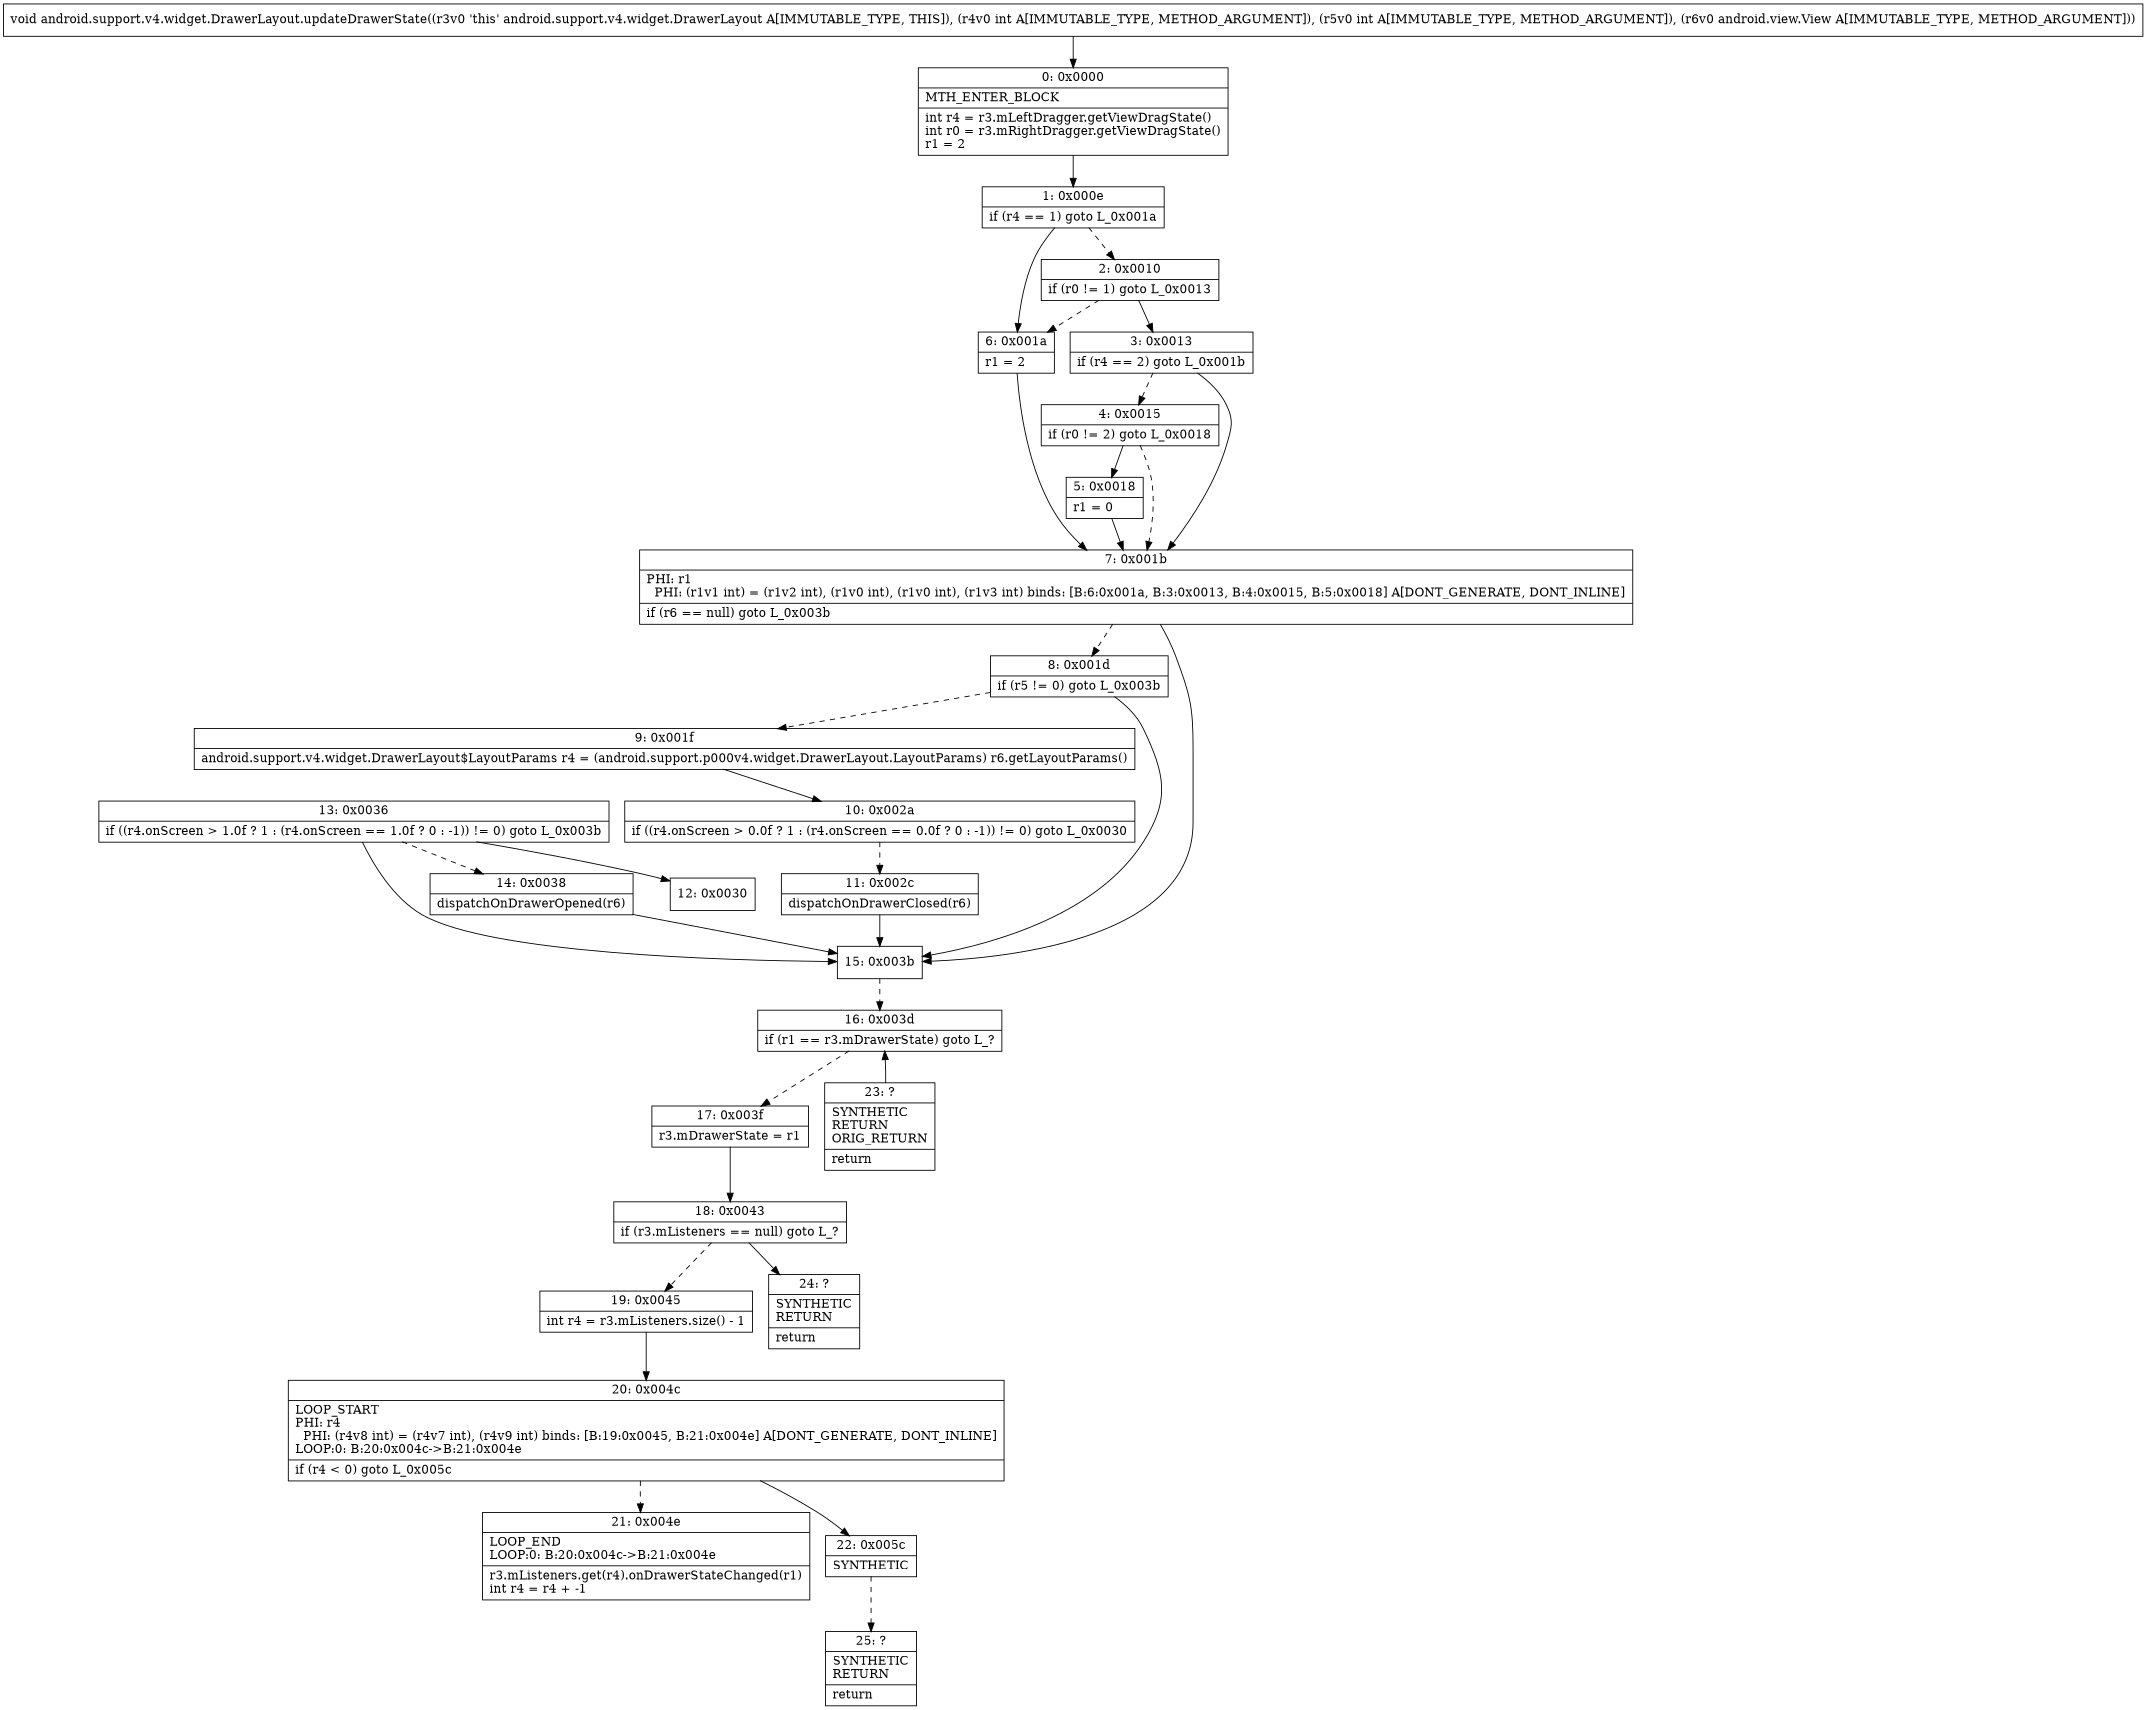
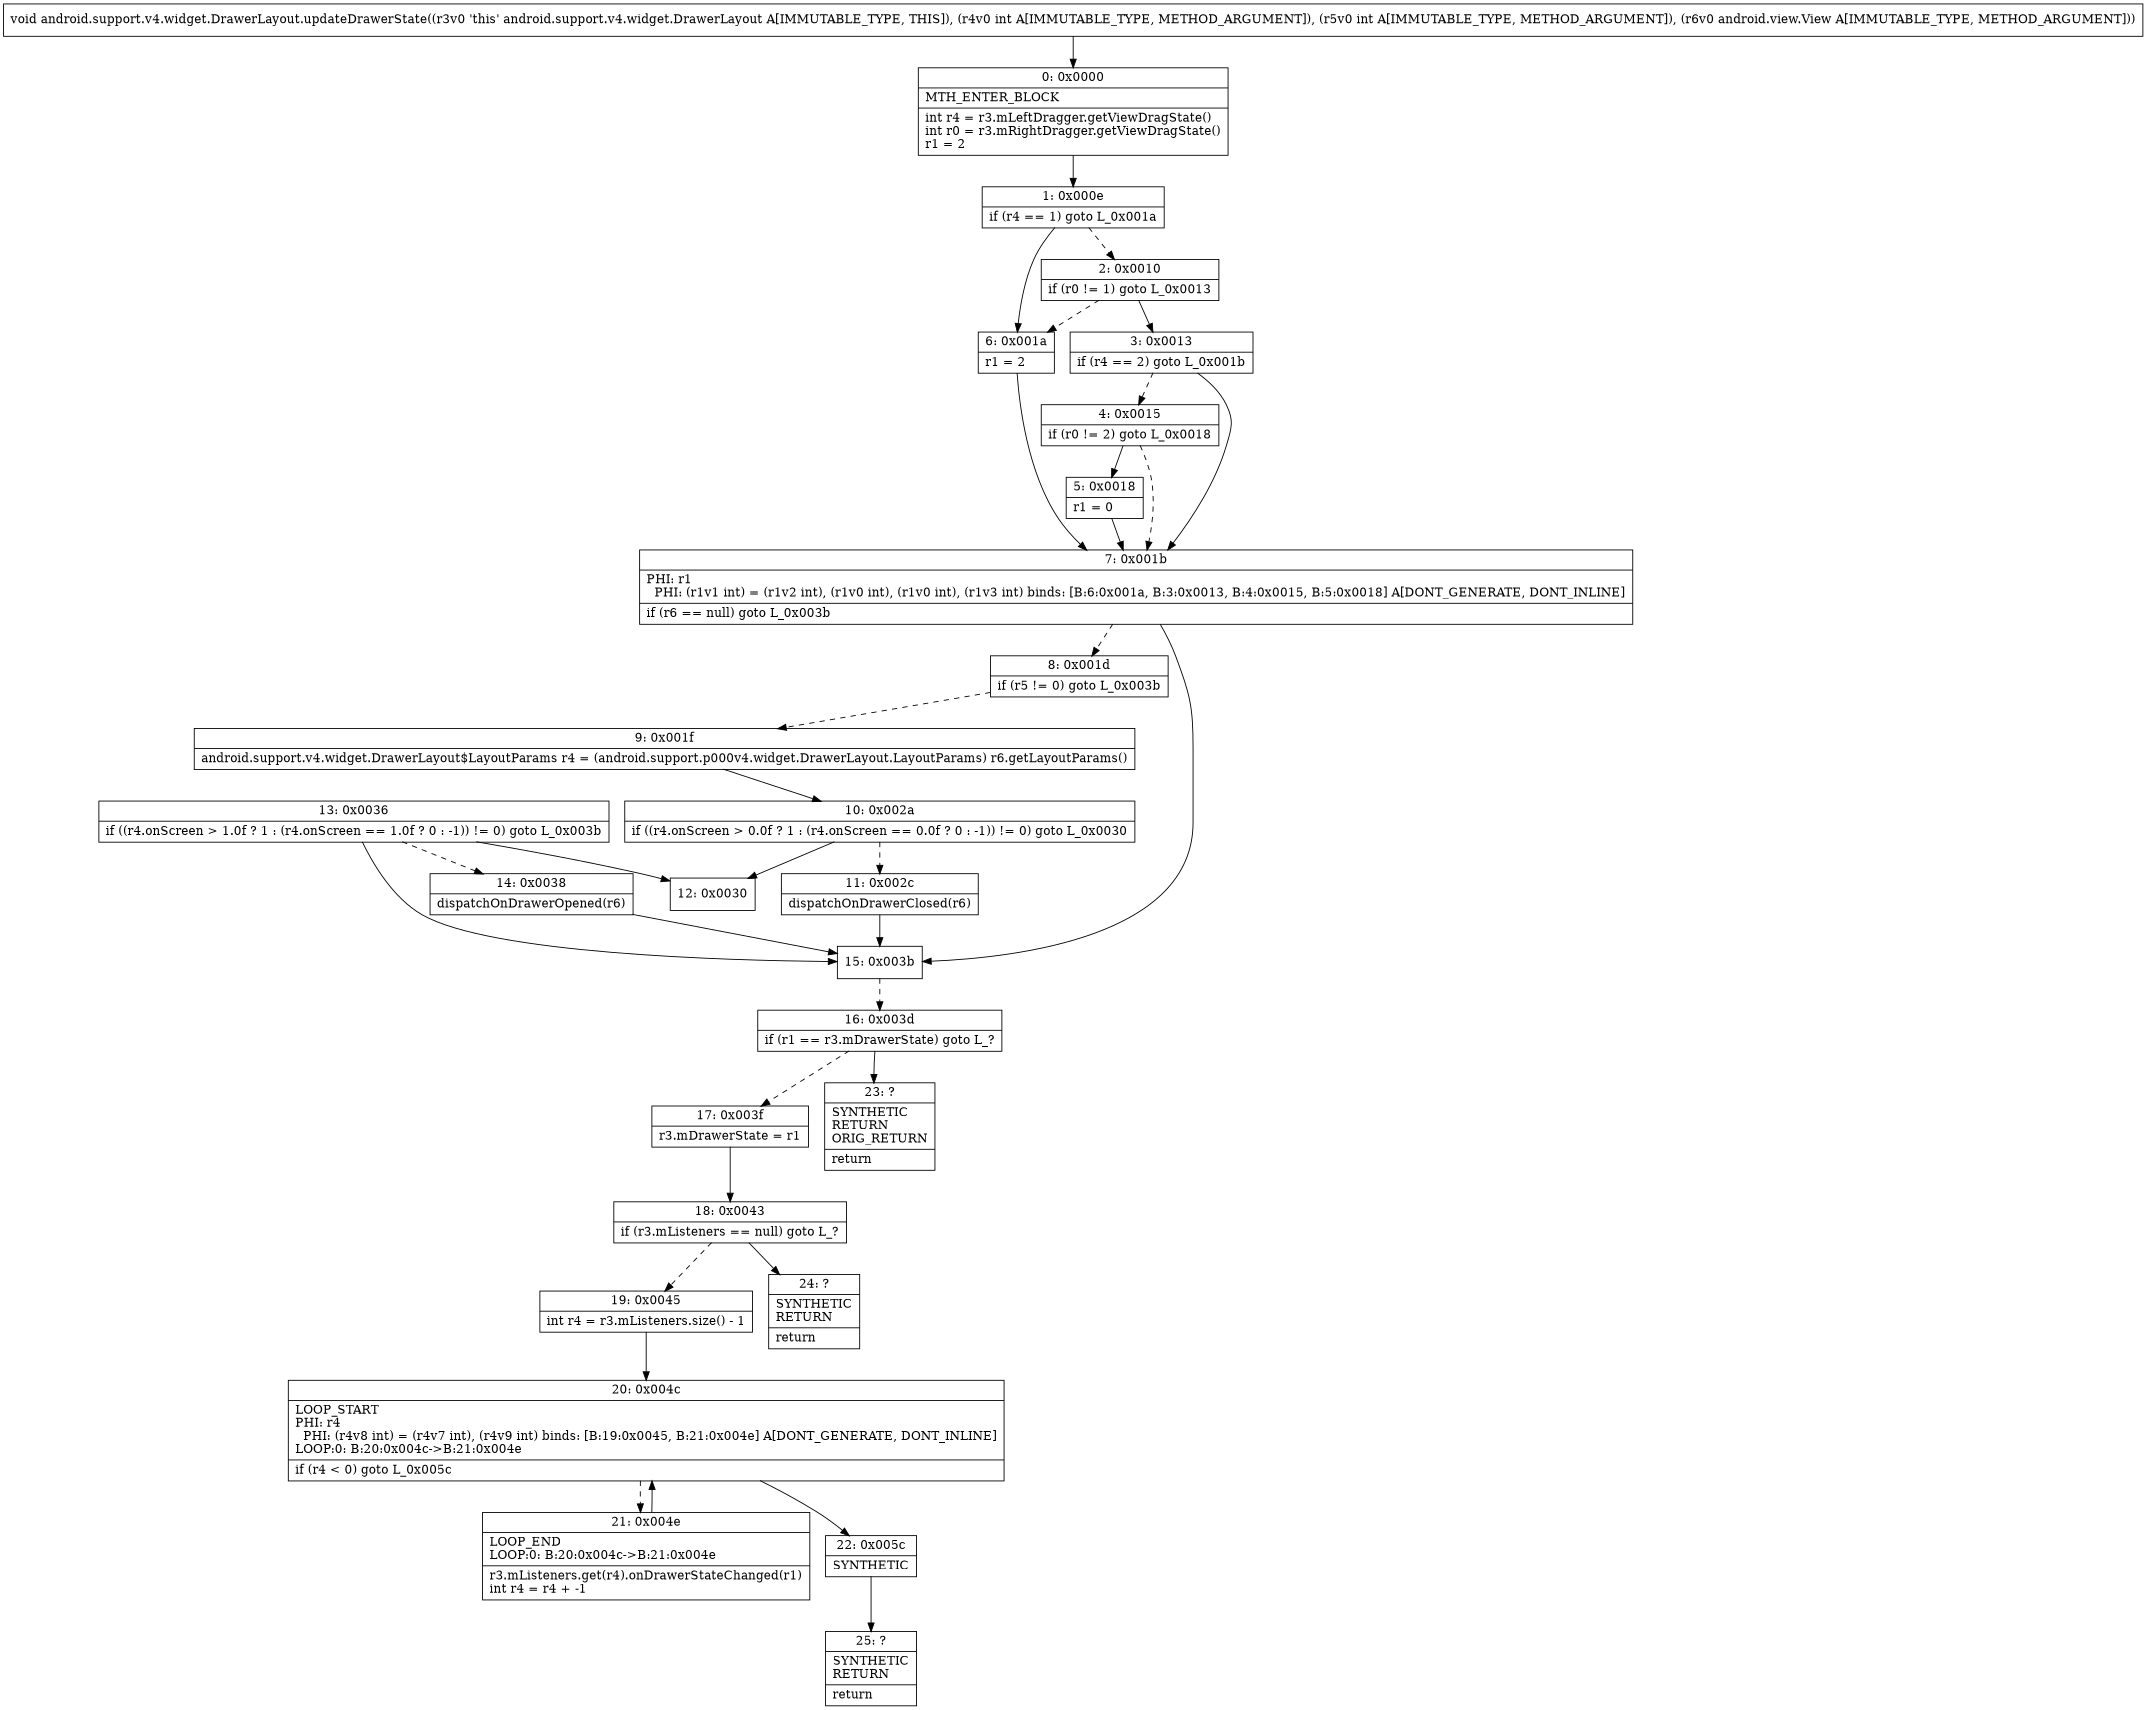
edge "10: 0x002a" -> "12: 0x0030": added
edge "8: 0x001d" -> "15: 0x003b": removed
edge "23: ?" -> "16: 0x003d": reversed
edge "21: 0x004e" -> "20: 0x004c": added
edge "22: 0x005c" -> "25: ?": style dashed -> solid
